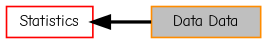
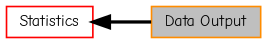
node "Data Data": label "Data Data" -> "Data Output"
